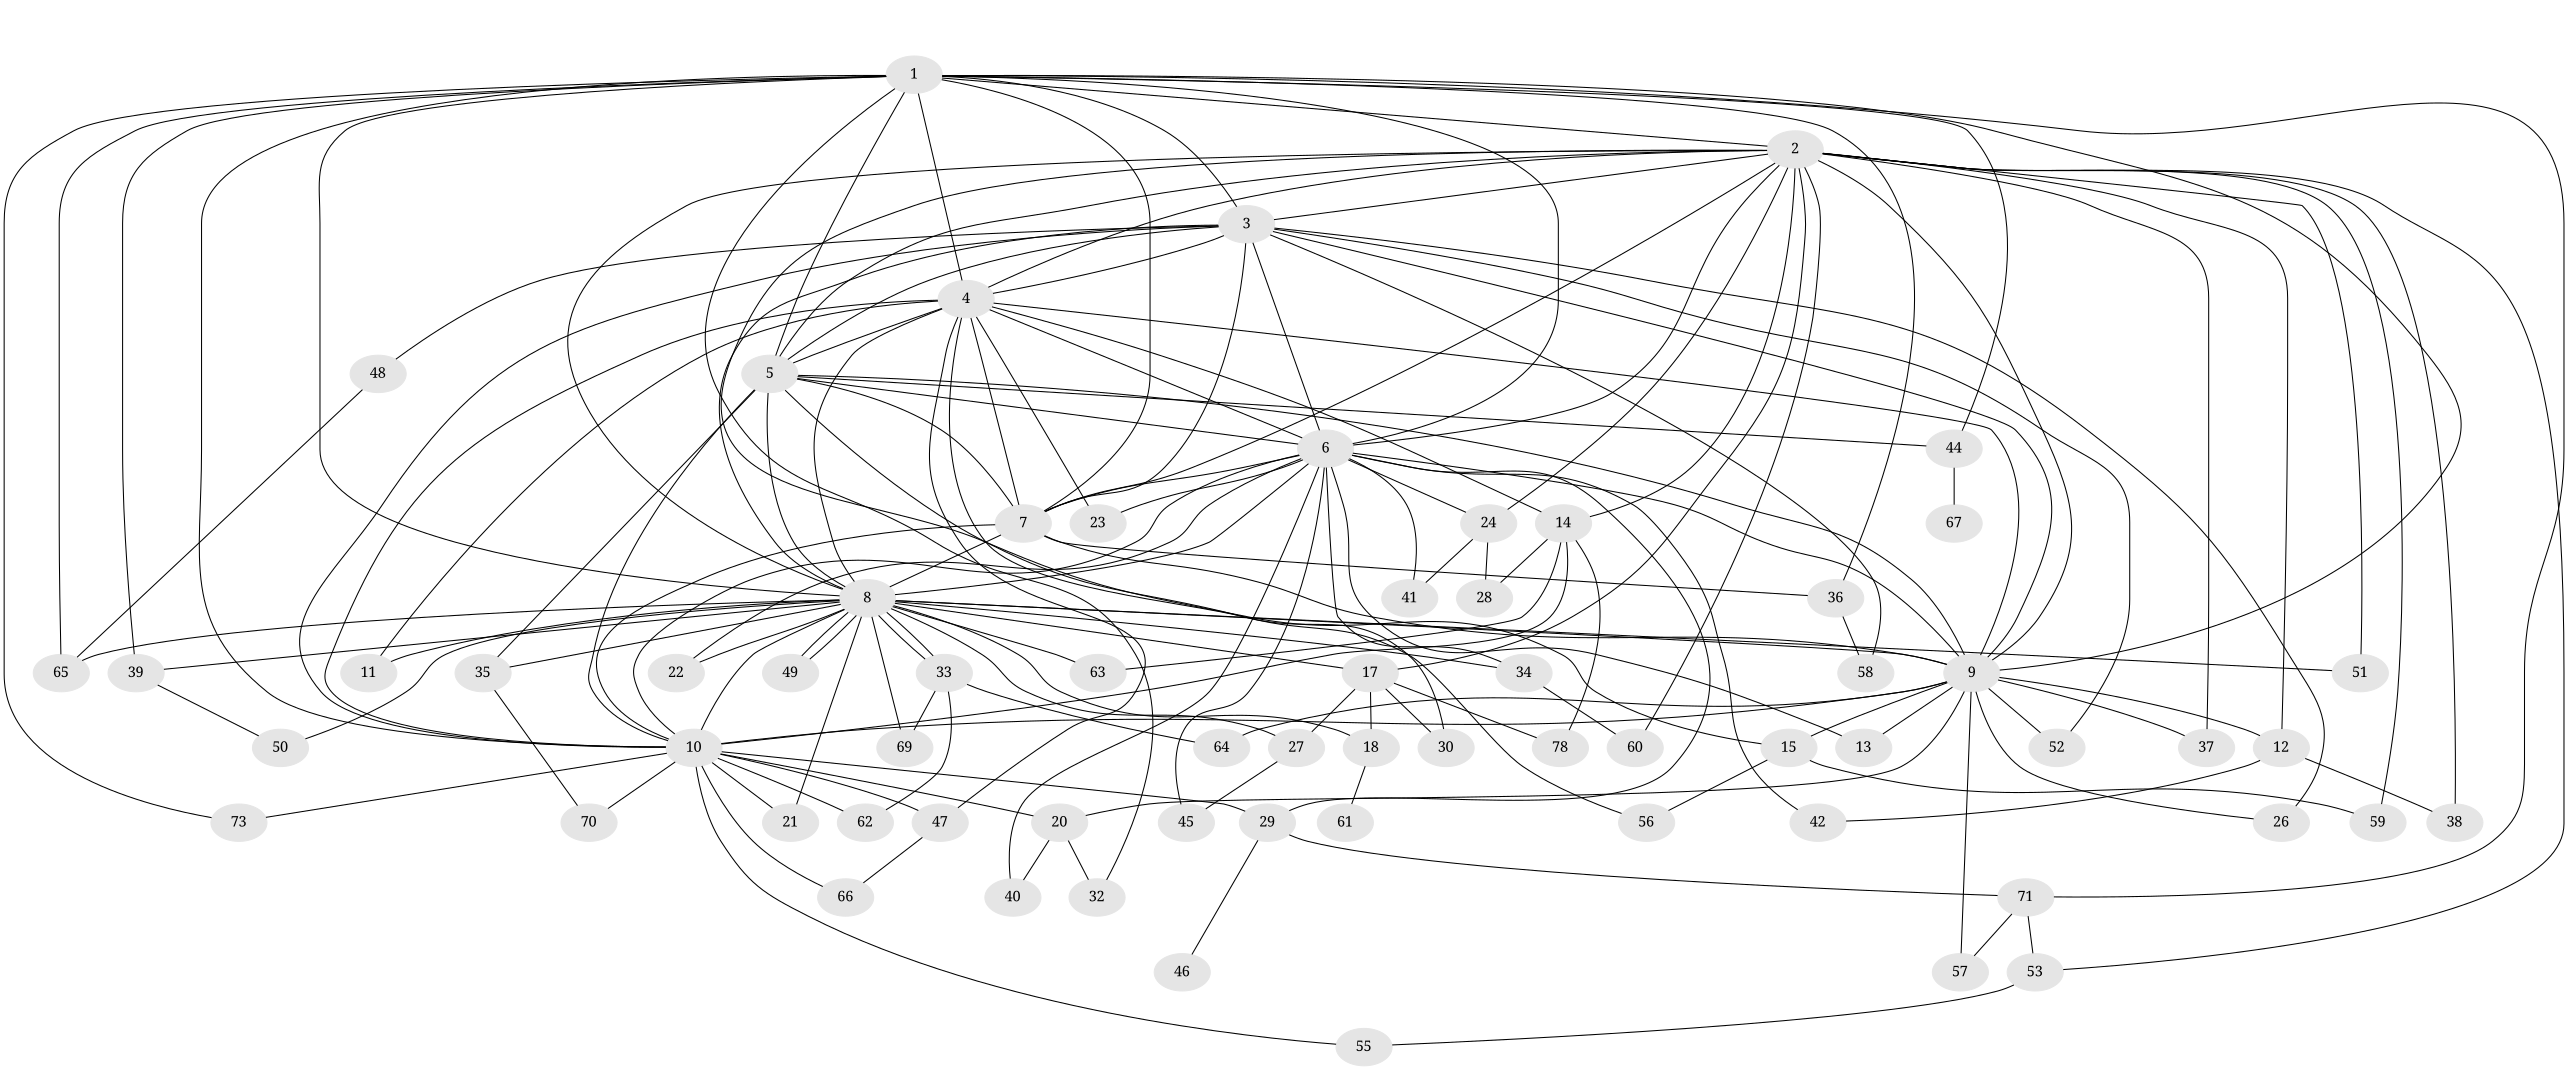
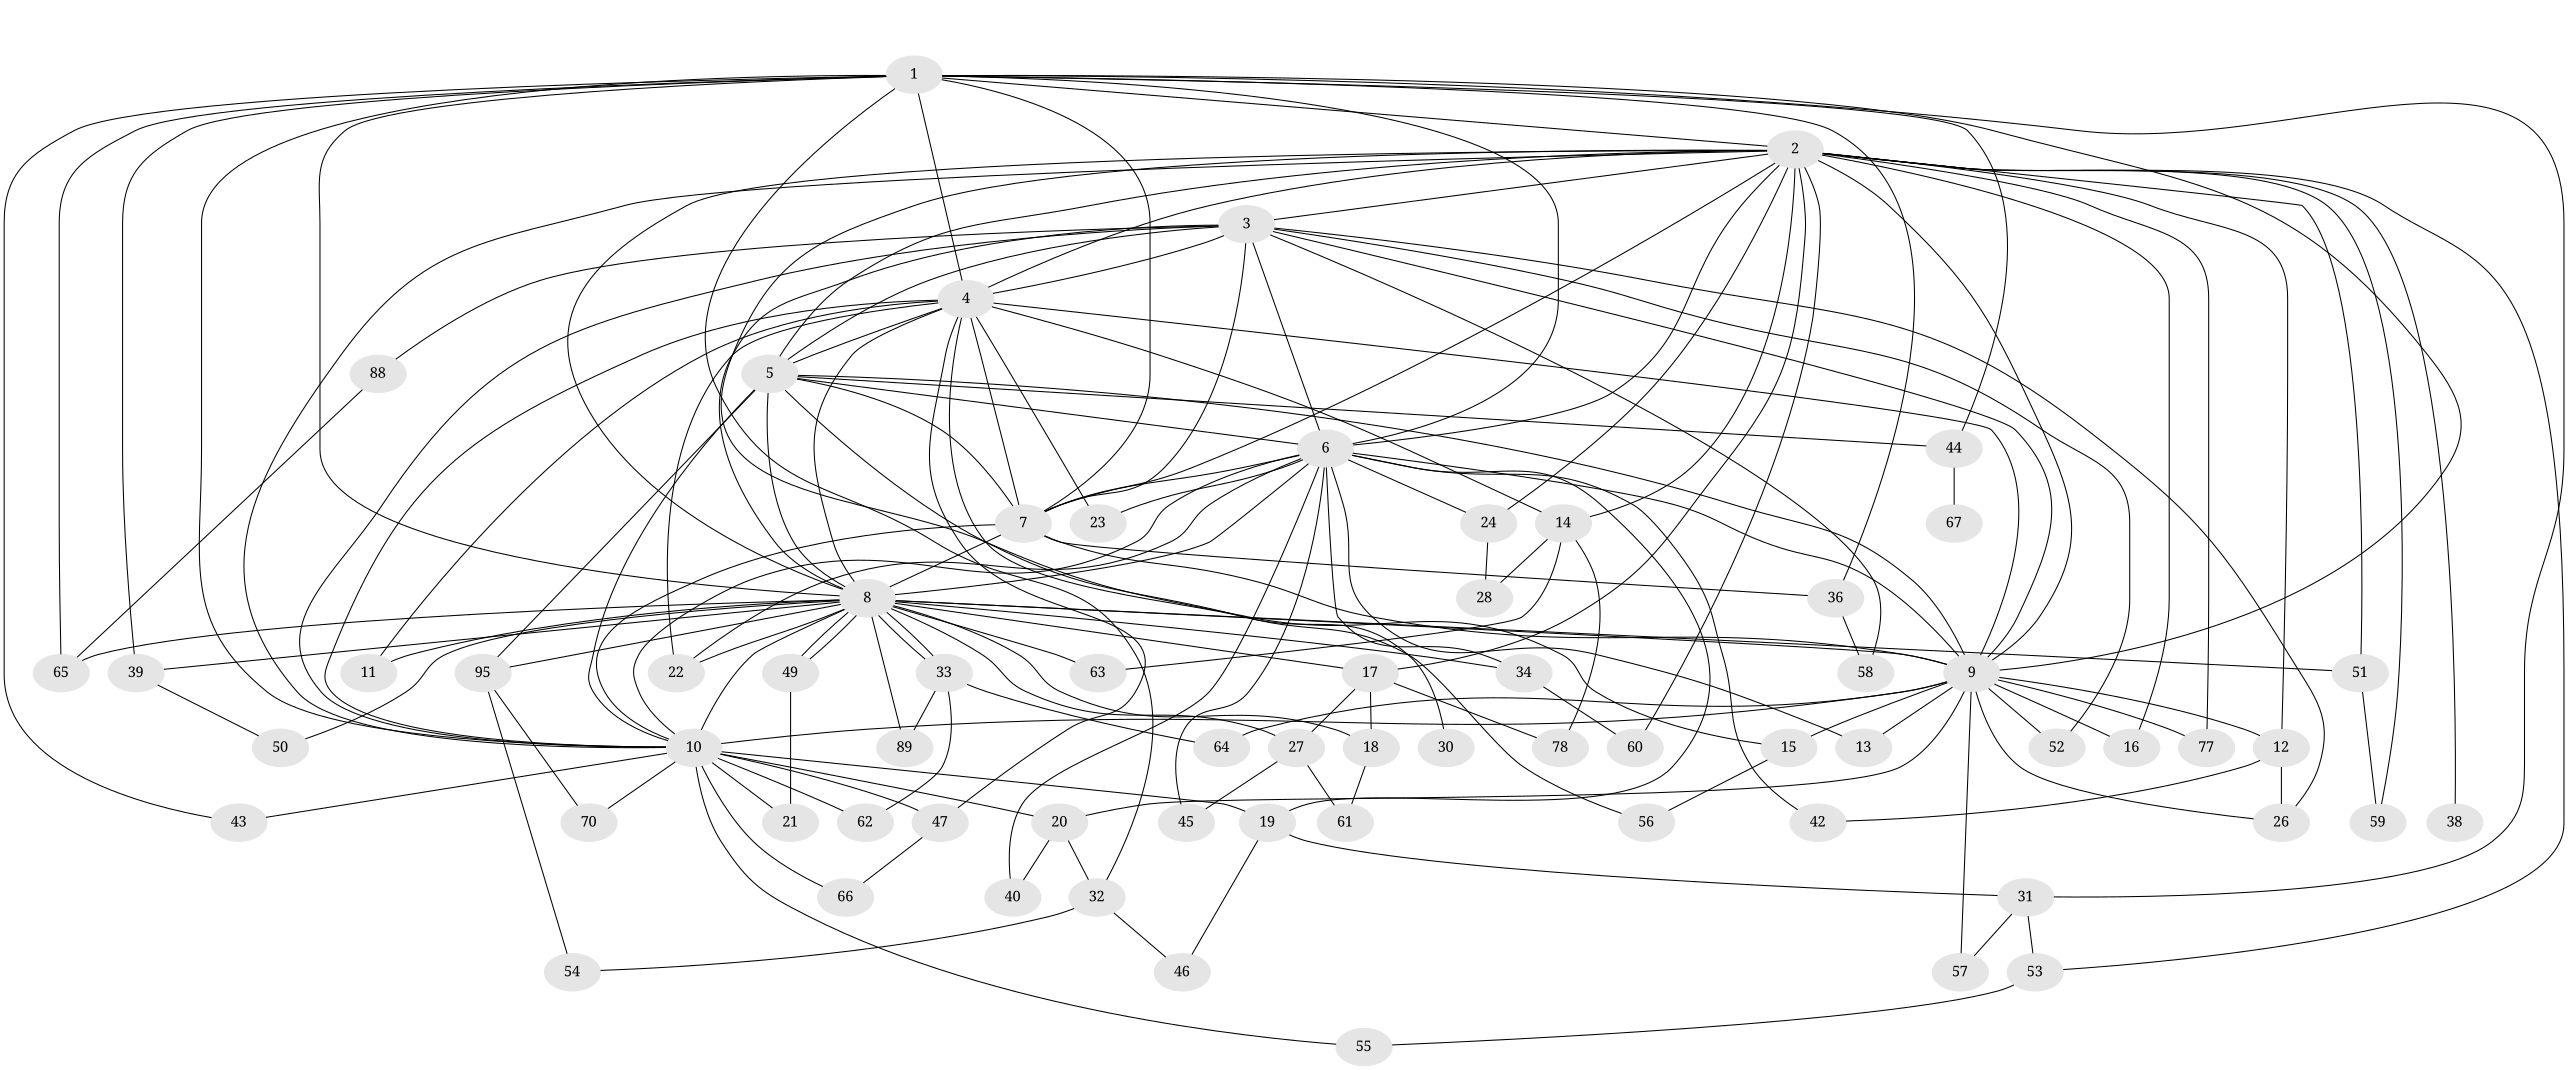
edge "1" -- "3": removed
edge "1" -- "5": removed
edge "4" -- "6": now "4" -- "22"
node "48": label "48" -> "88"
node "41": removed
node "35": label "35" -> "95"
edge "14" -- "10": now "2" -- "10"
edge "8" -- "21": now "49" -- "21"
edge "17" -- "30": removed
node "69": label "69" -> "89"
node "16": added
node "37": label "37" -> "77"
edge "12" -- "38": now "12" -- "26"
edge "27" -- "61": added
edge "15" -- "59": now "51" -- "59"
node "73": label "73" -> "43"
node "29": label "29" -> "19"
node "71": label "71" -> "31"
edge "32" -- "46": added
node "54": added
